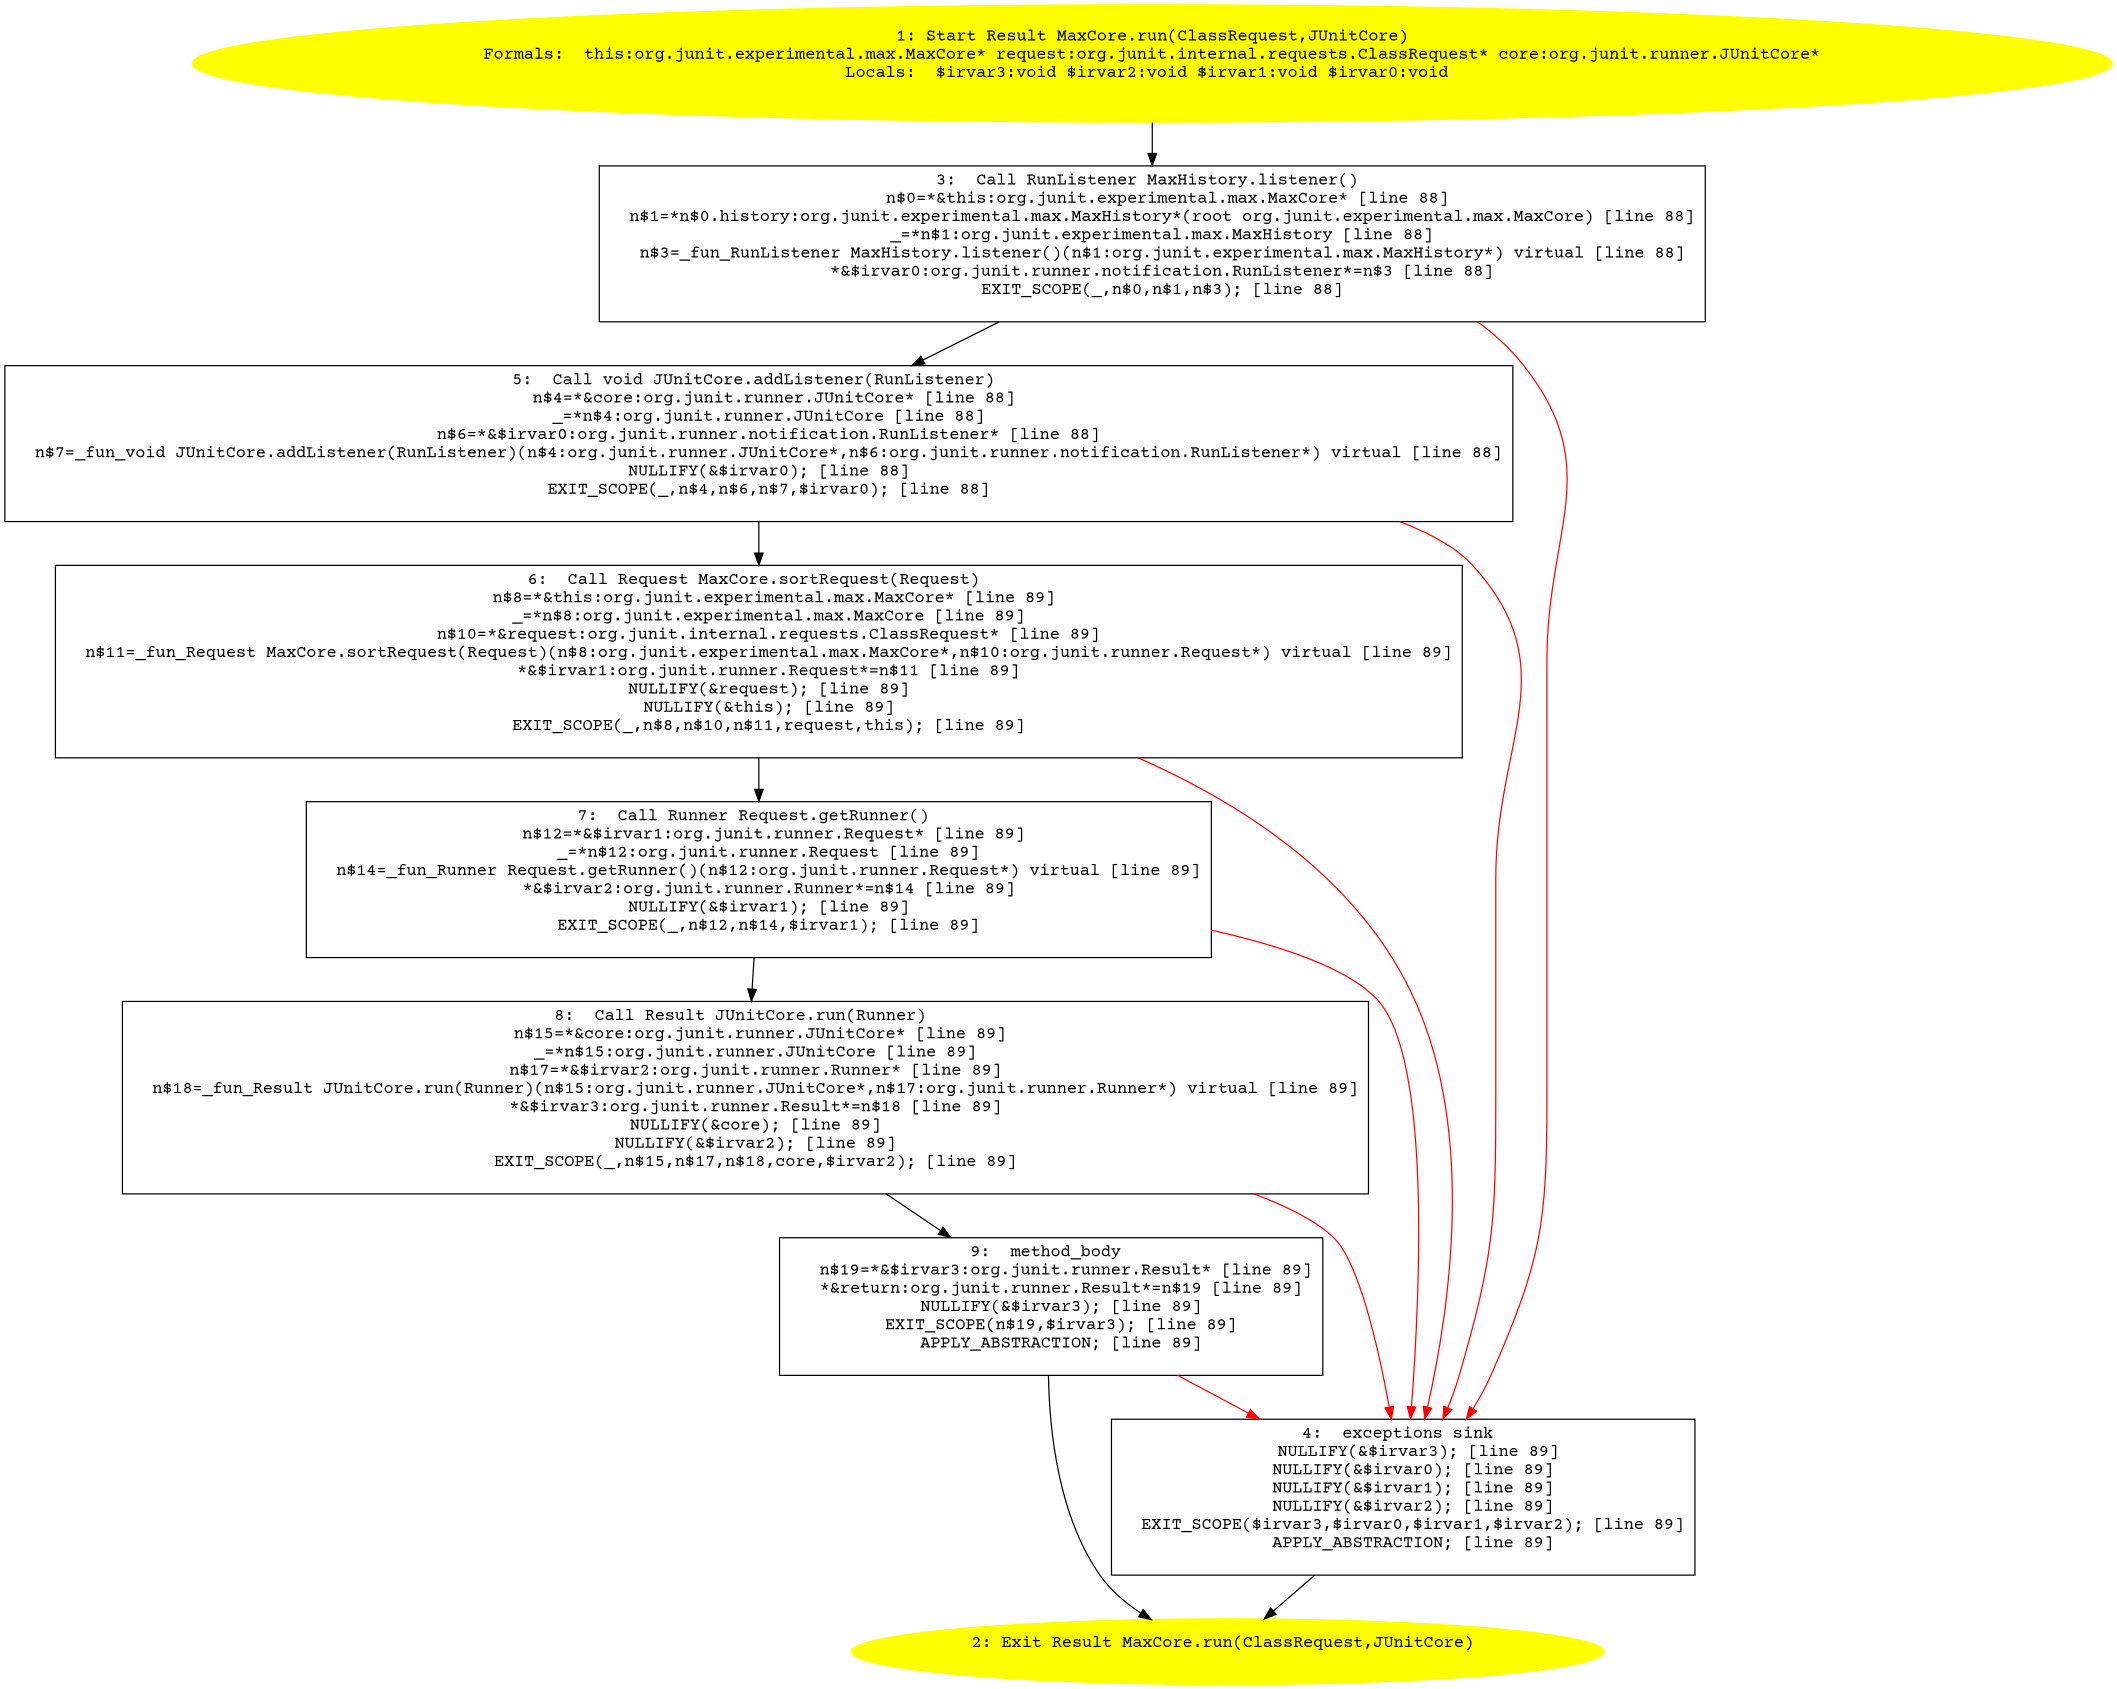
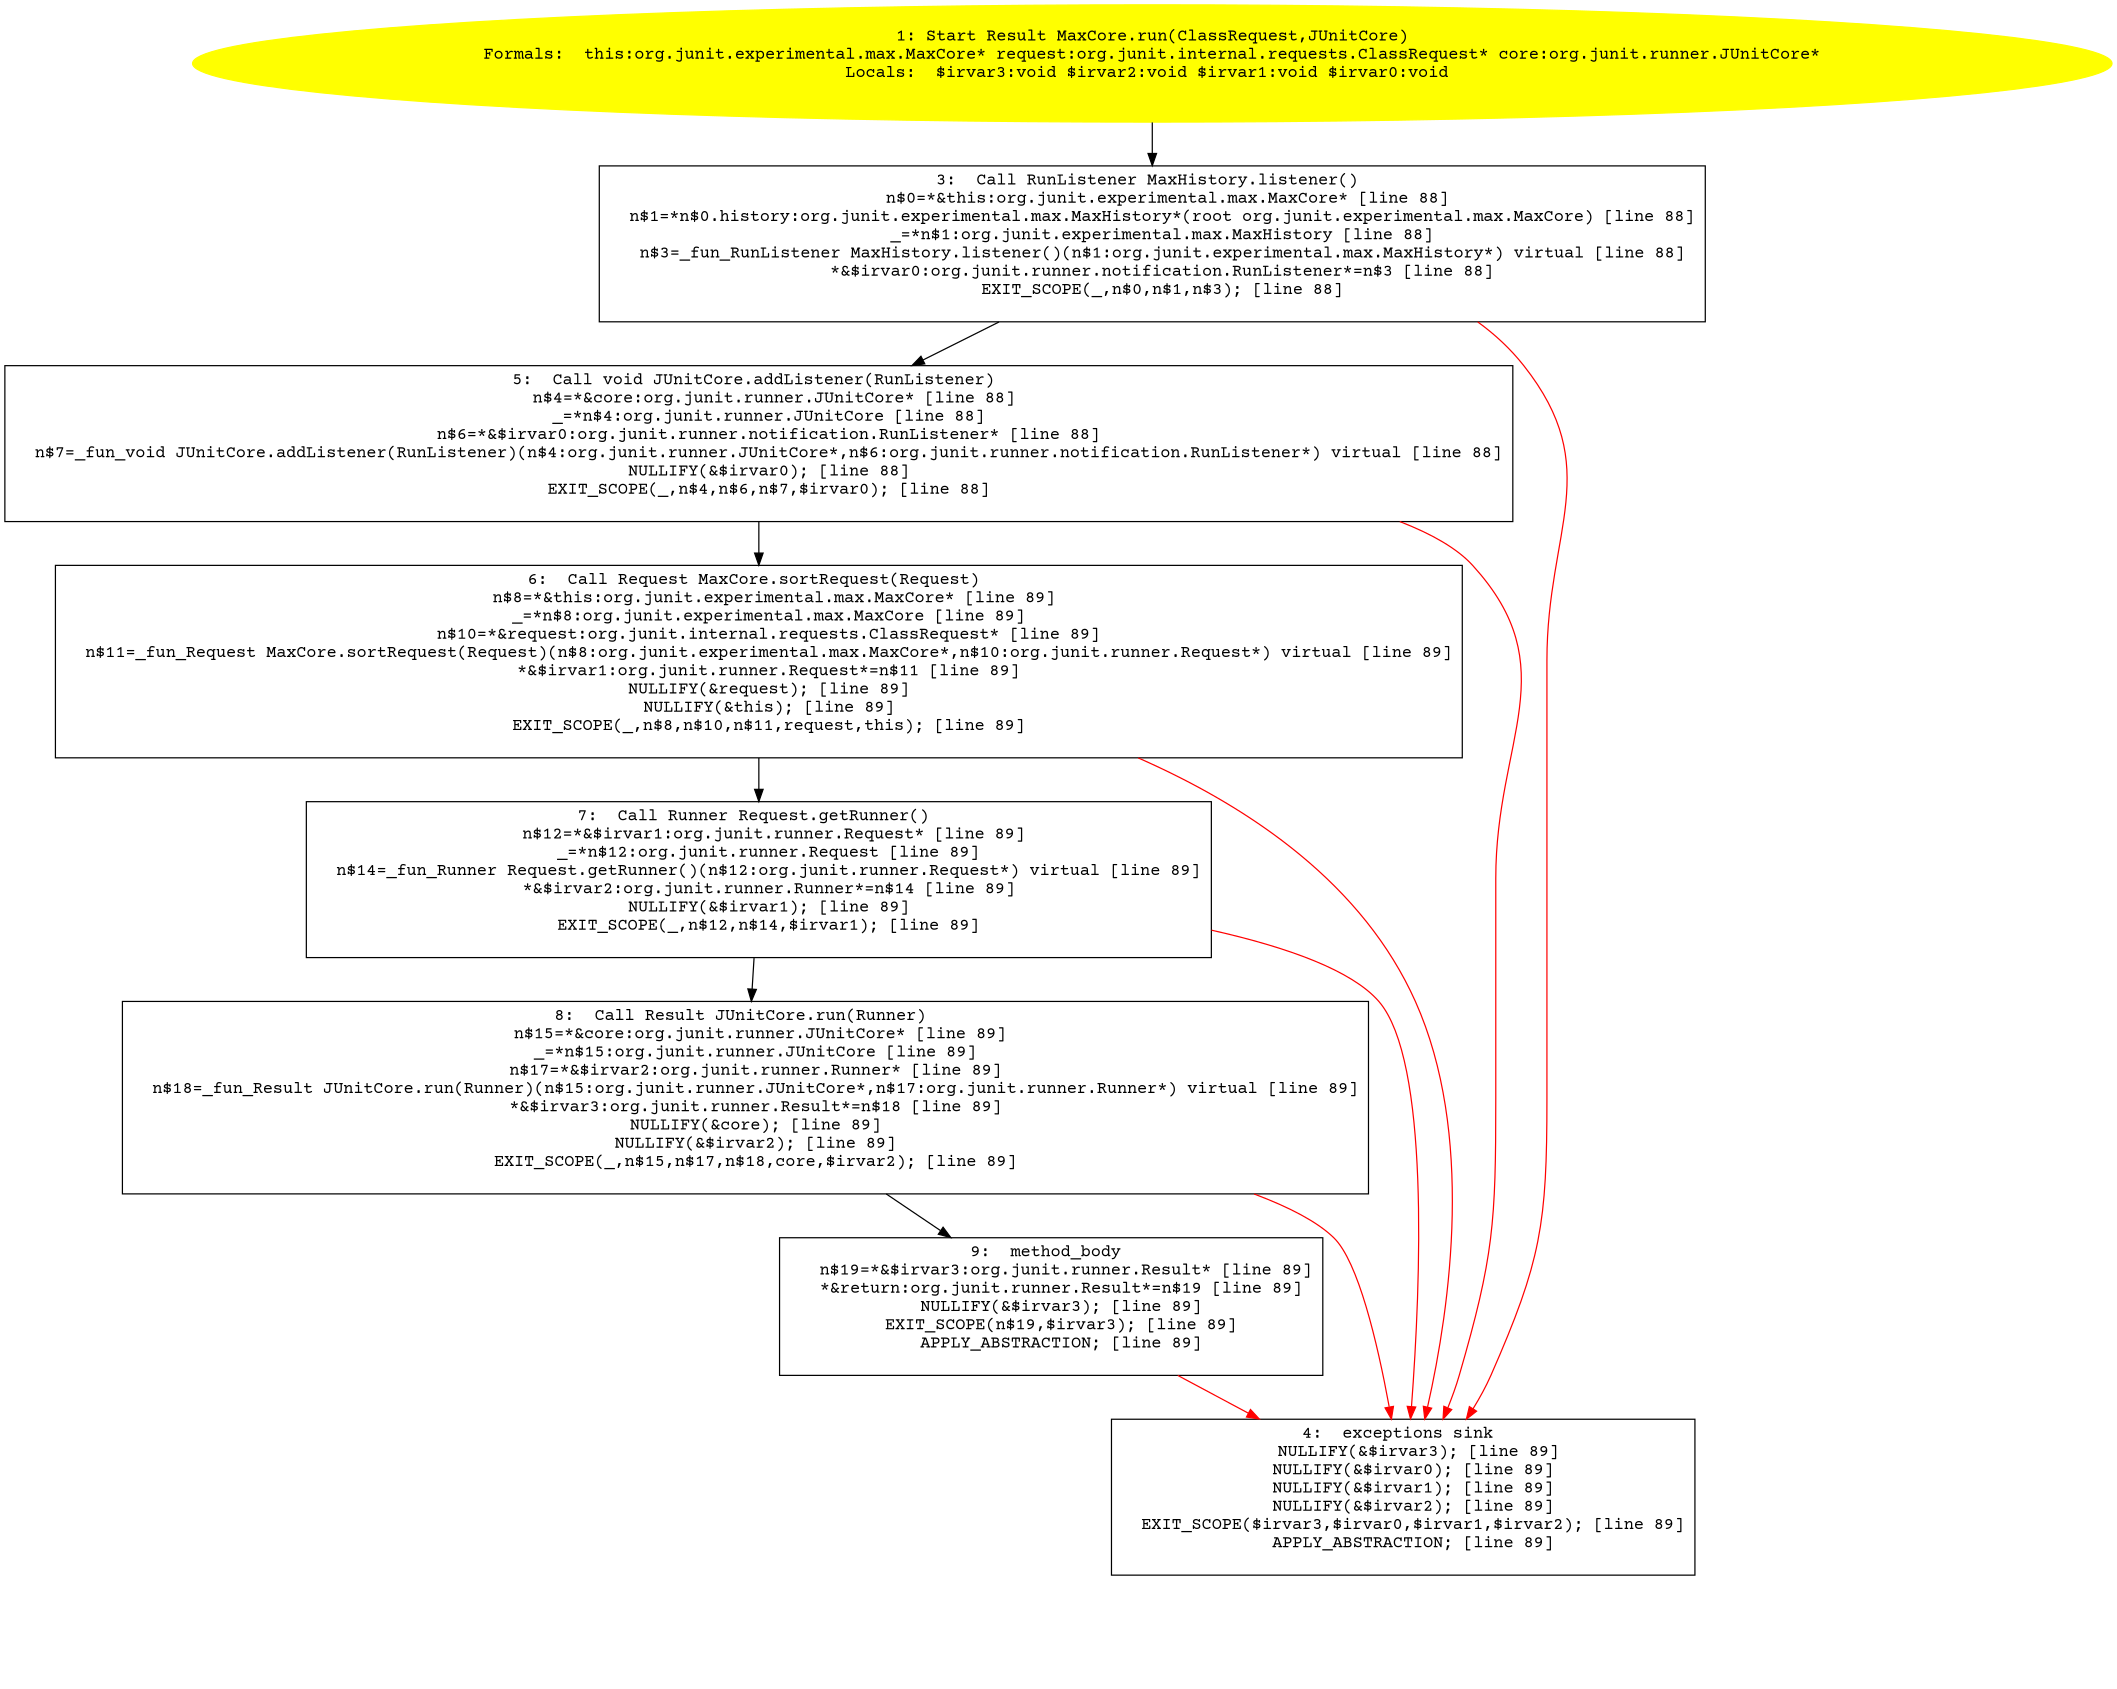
node "2: Exit Result MaxCore.run(ClassRequest,JUnitCore)": removed
